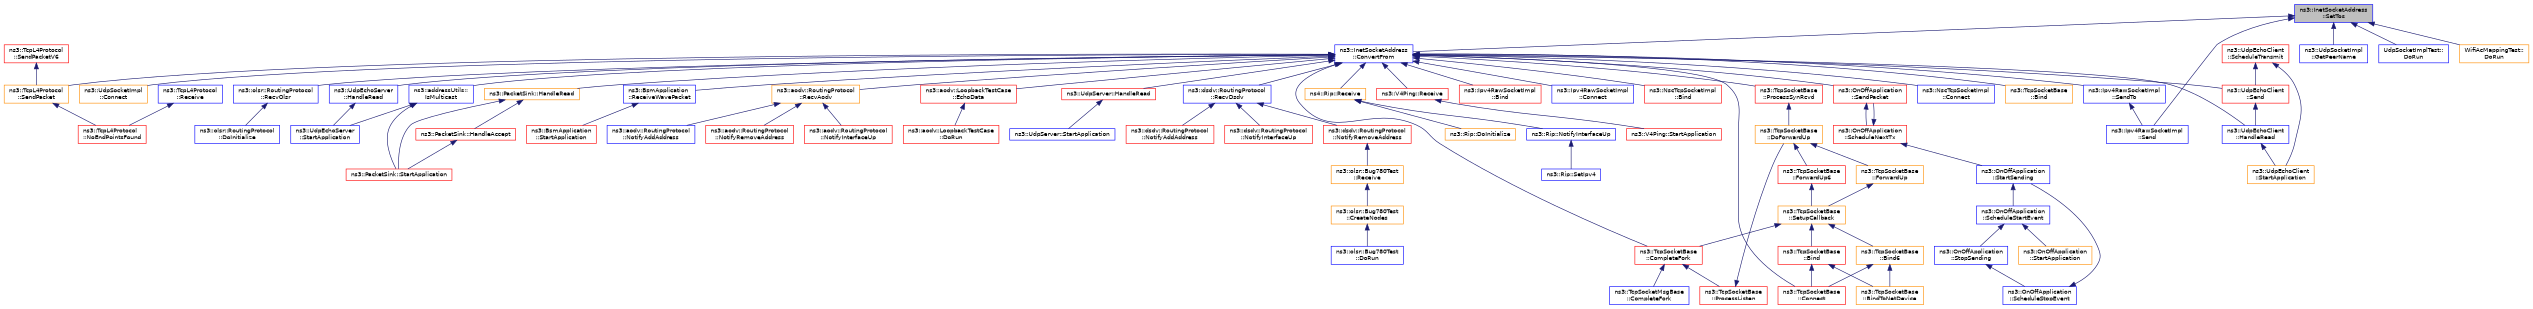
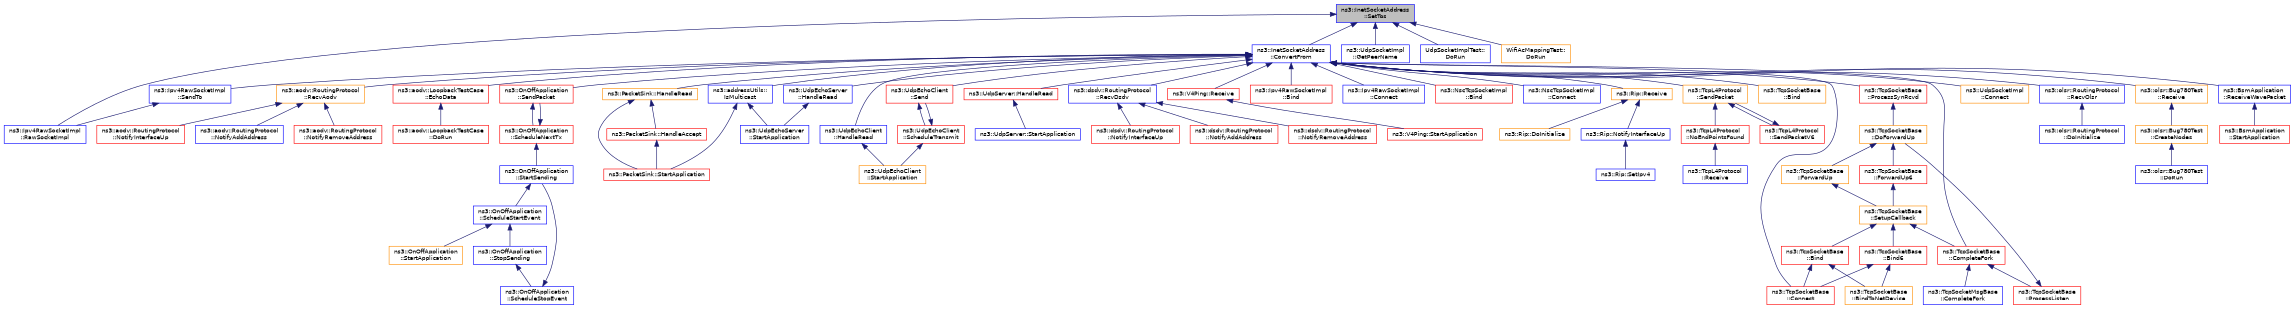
node "ns4::Rip::Receive": label "ns4::Rip::Receive" -> "ns3::Rip::Receive"
edge "ns3::TcpL4Protocol ::NoEndPointsFound" -> "ns3::TcpL4Protocol ::Receive": reversed
edge "ns3::TcpL4Protocol ::SendPacketV6" -> "ns3::TcpL4Protocol ::SendPacket": added
edge "ns3::UdpEchoClient ::HandleRead" -> "ns3::UdpEchoClient ::Send": now "ns3::UdpEchoClient ::ScheduleTransmit" -> "ns3::UdpEchoClient ::Send"
node "ns3::Ipv4RawSocketImpl ::Send": label "ns3::Ipv4RawSocketImpl ::Send" -> "ns3::Ipv4RawSocketImpl ::RawSocketImpl"
edge "ns3::olsr::Bug780Test ::Receive" -> "ns3::dsdv::RoutingProtocol ::NotifyRemoveAddress": now "ns3::olsr::Bug780Test ::Receive" -> "ns3::InetSocketAddress ::ConvertFrom"
node "ns3::TcpSocketBase ::Bind6": color darkorange -> red
